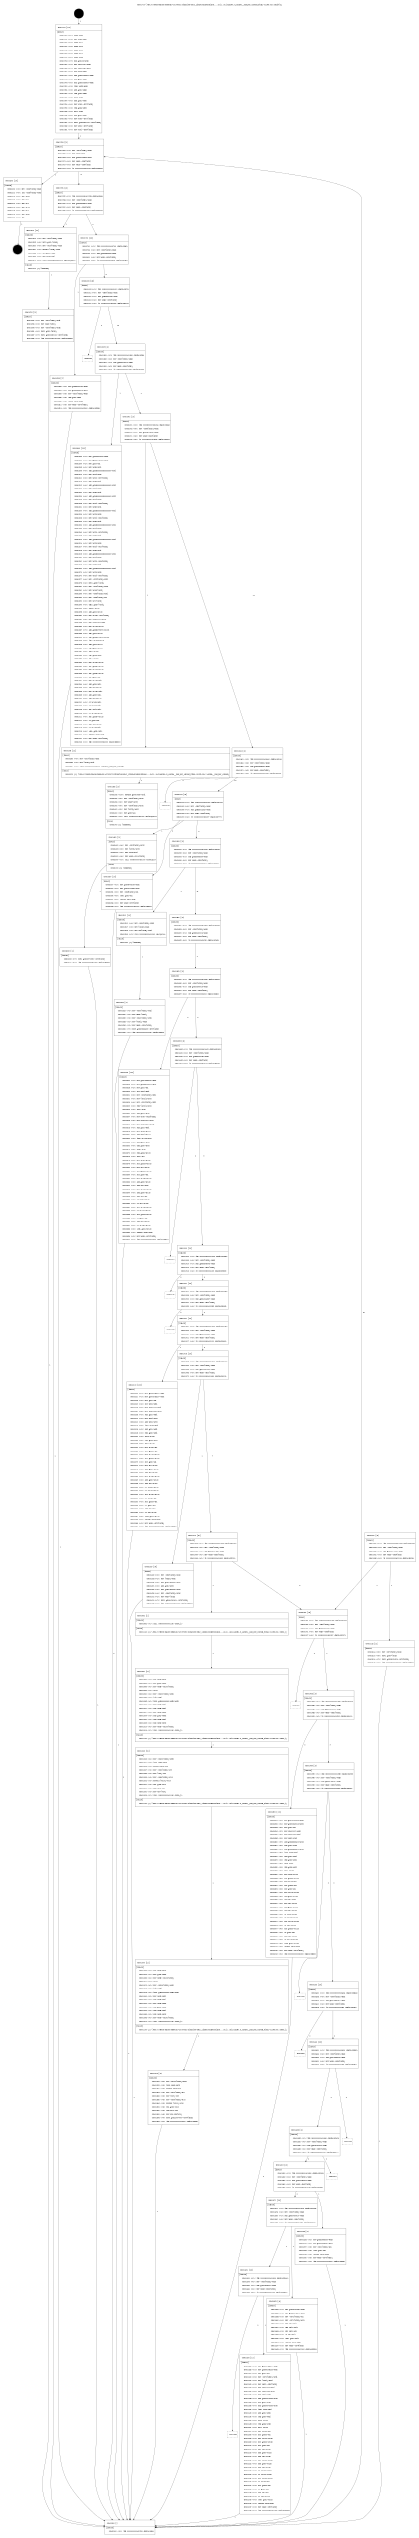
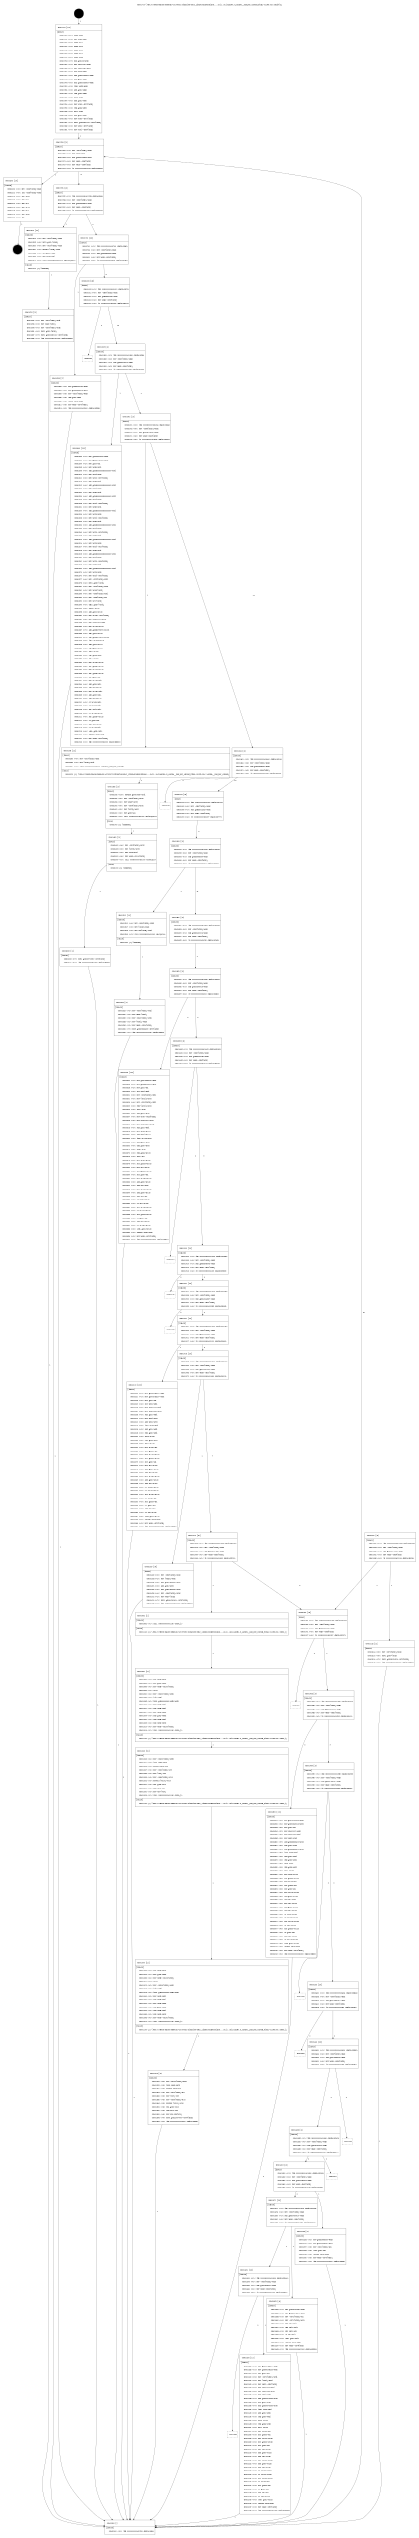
edge "0x40187d [28]" -> "0x401ff9 [21]": now "0x401fdc [29]" -> "0x401ff9 [21]"
node "0x401ec7 [27]": removed
